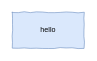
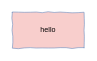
node "hello": fillcolor #dae8fc -> #f8cecc
